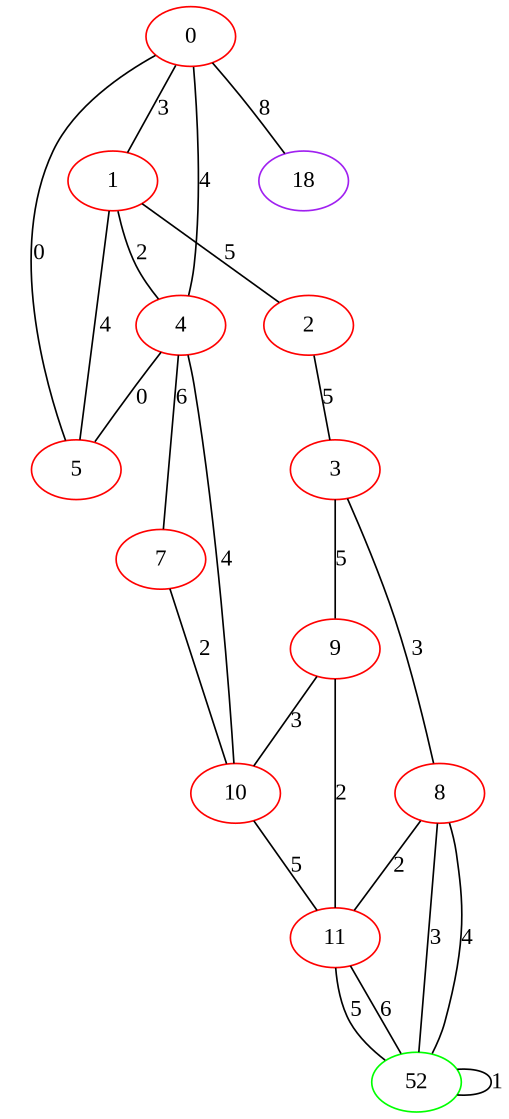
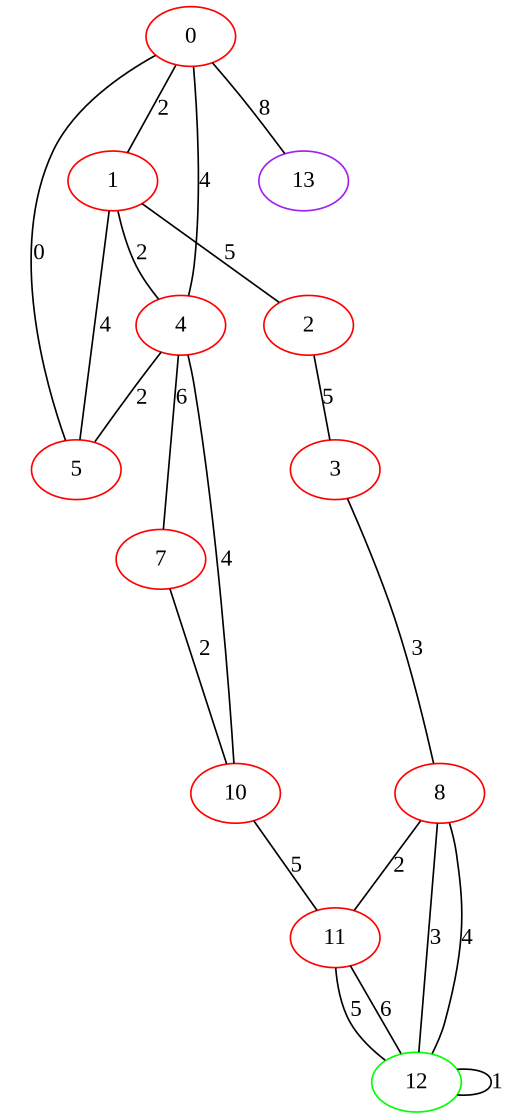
edge "0" -- "1": label "3" -> "2"
node "18": label "18" -> "13"
edge "4" -- "5": label "0" -> "2"
node "9": removed
node "52": label "52" -> "12"
